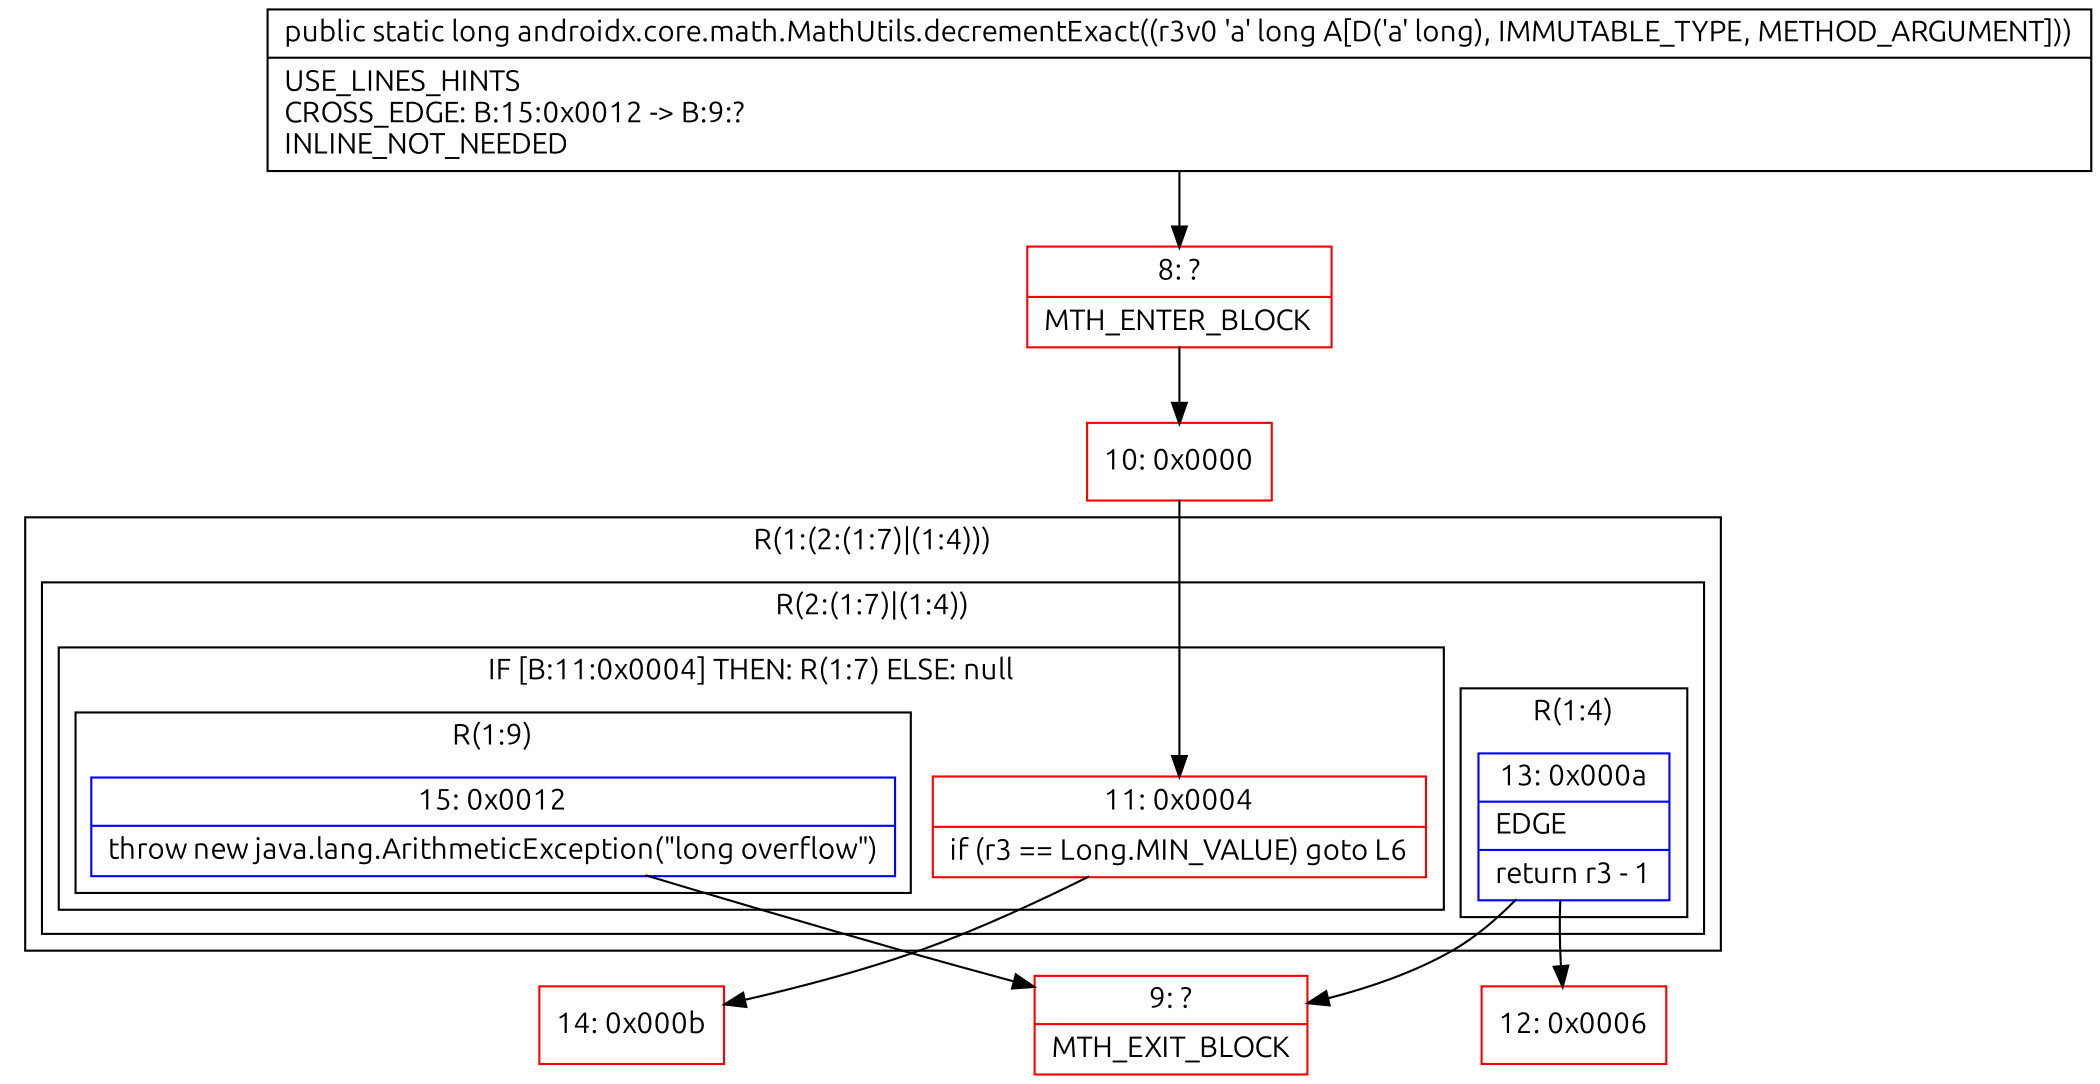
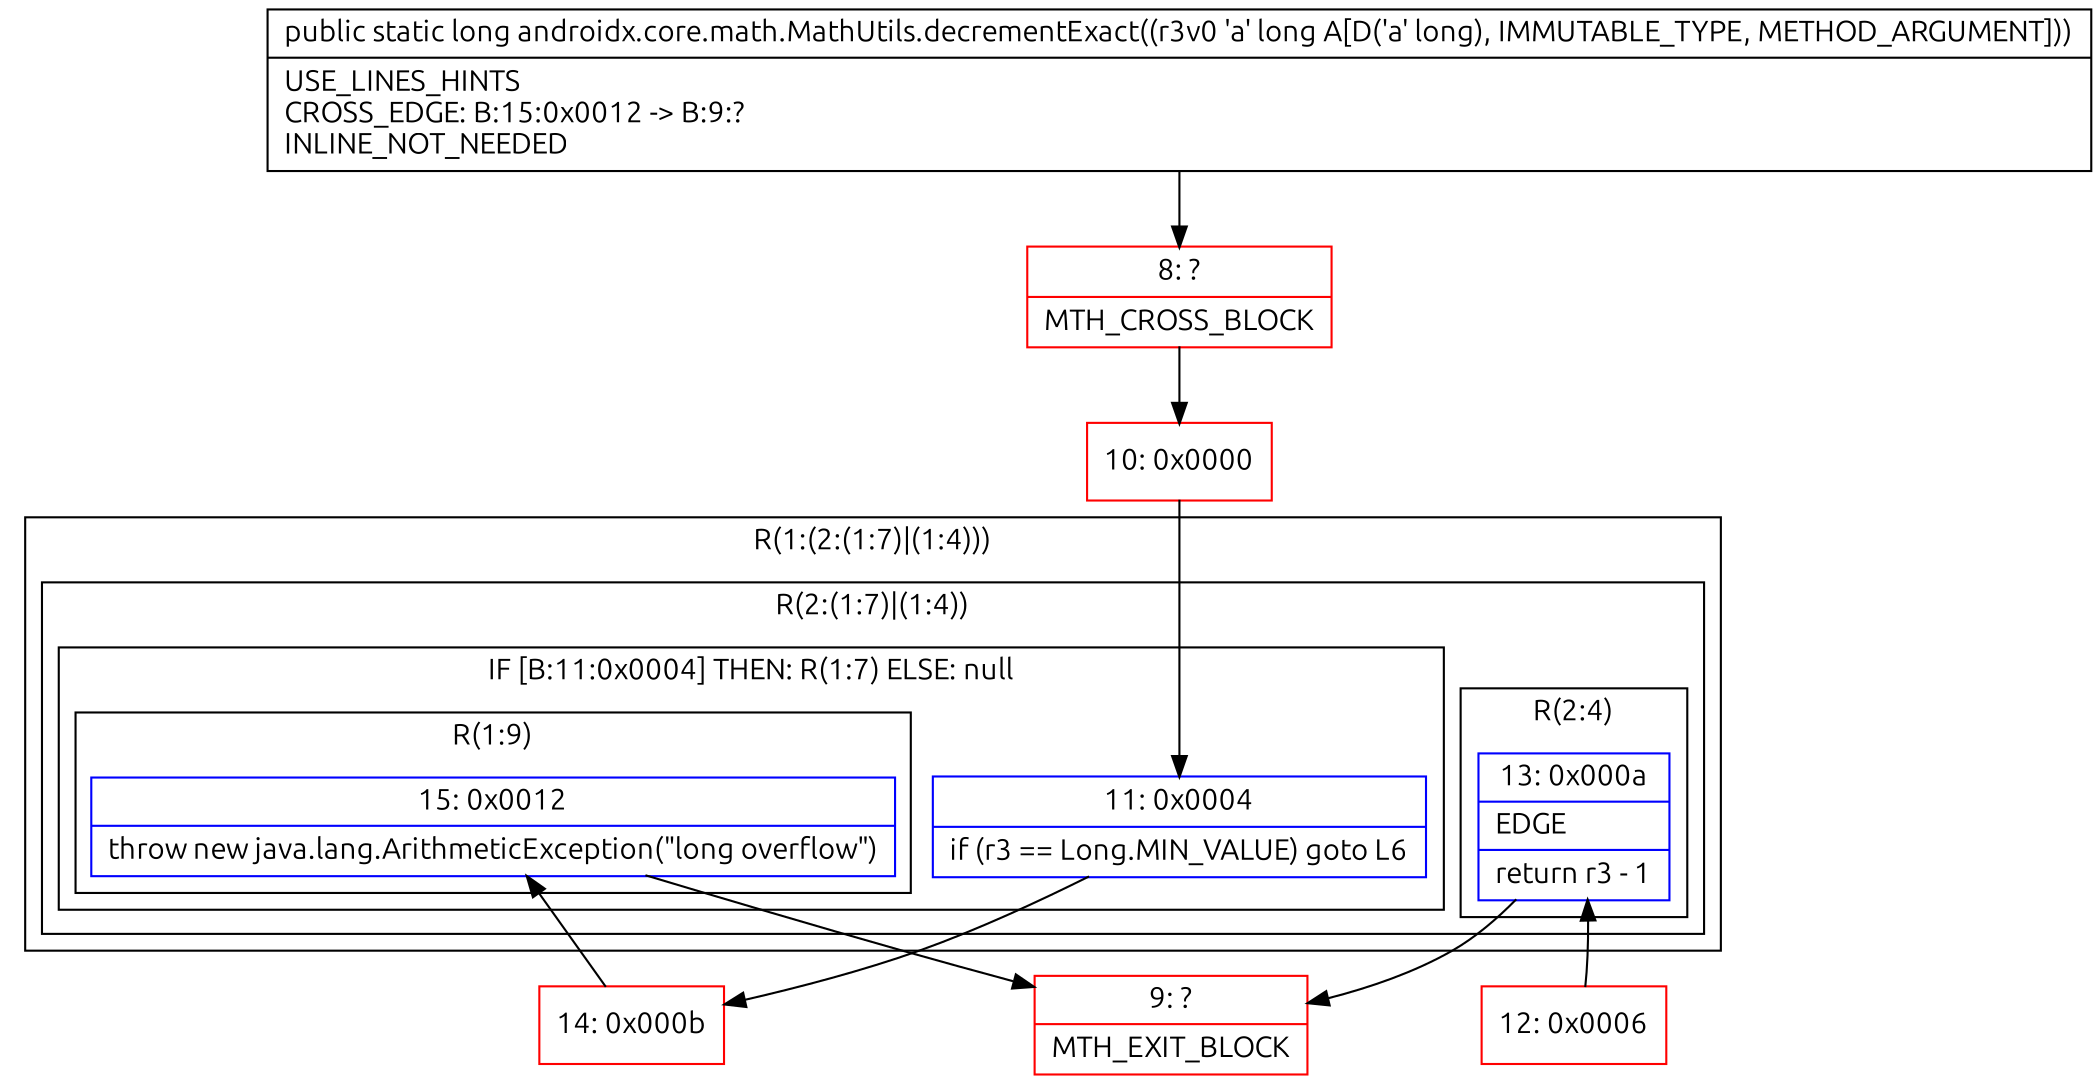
node "8: ?": text "MTH_ENTER_BLOCK" -> "MTH_CROSS_BLOCK"
cluster "R(1:4)": label "R(1:4)" -> "R(2:4)"
node "11: 0x0004": color red -> blue
edge "13: 0x000a" -> "12: 0x0006": reversed
edge "14: 0x000b" -> "15: 0x0012": added
